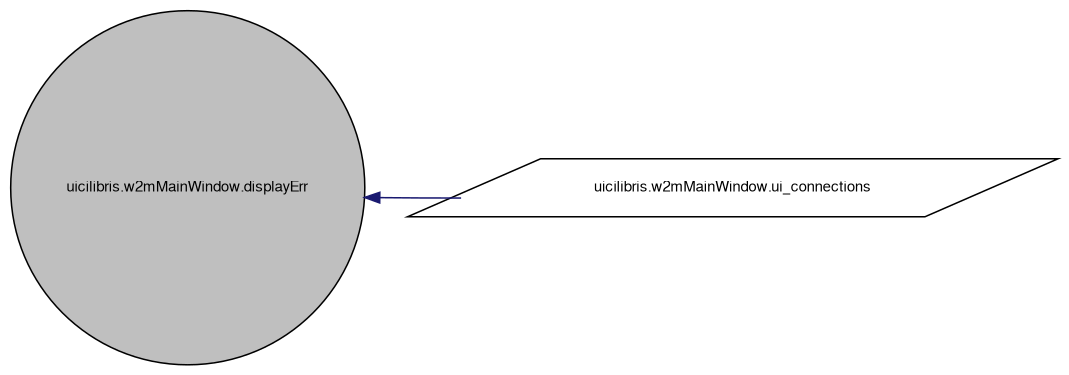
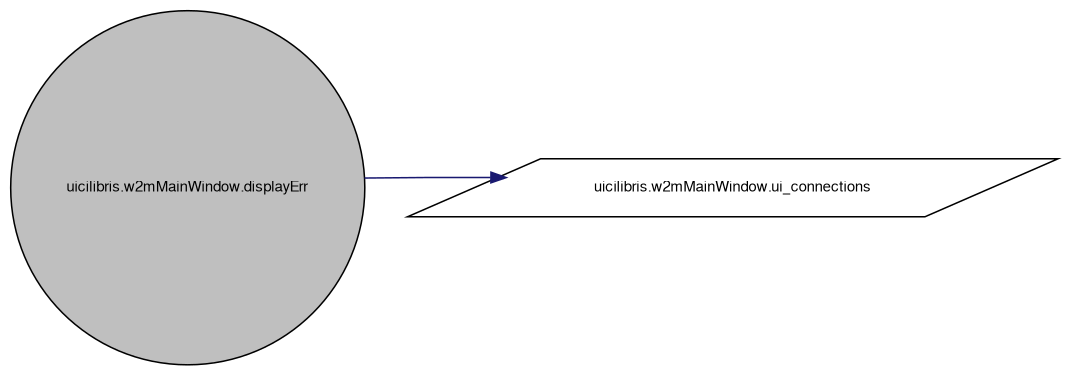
edge "uicilibris.w2mMainWindow.ui_connections" -> "uicilibris.w2mMainWindow.displayErr": reversed
